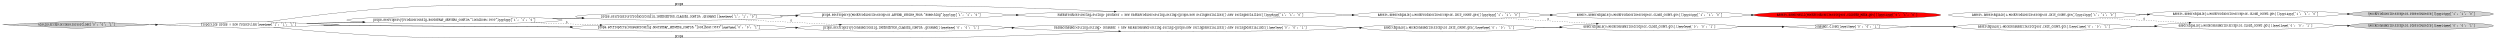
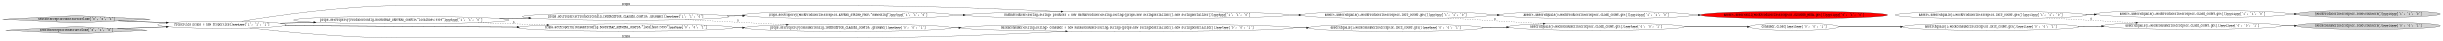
node "Properties props = new Properties()@@@4@@@['1', '1', '1']": shape diamond -> ellipse
node "consumer.close()@@@10@@@['0', '0', '1']": shape diamond -> ellipse
node "testInterceptorConstructClose['0', '1', '0']": added
